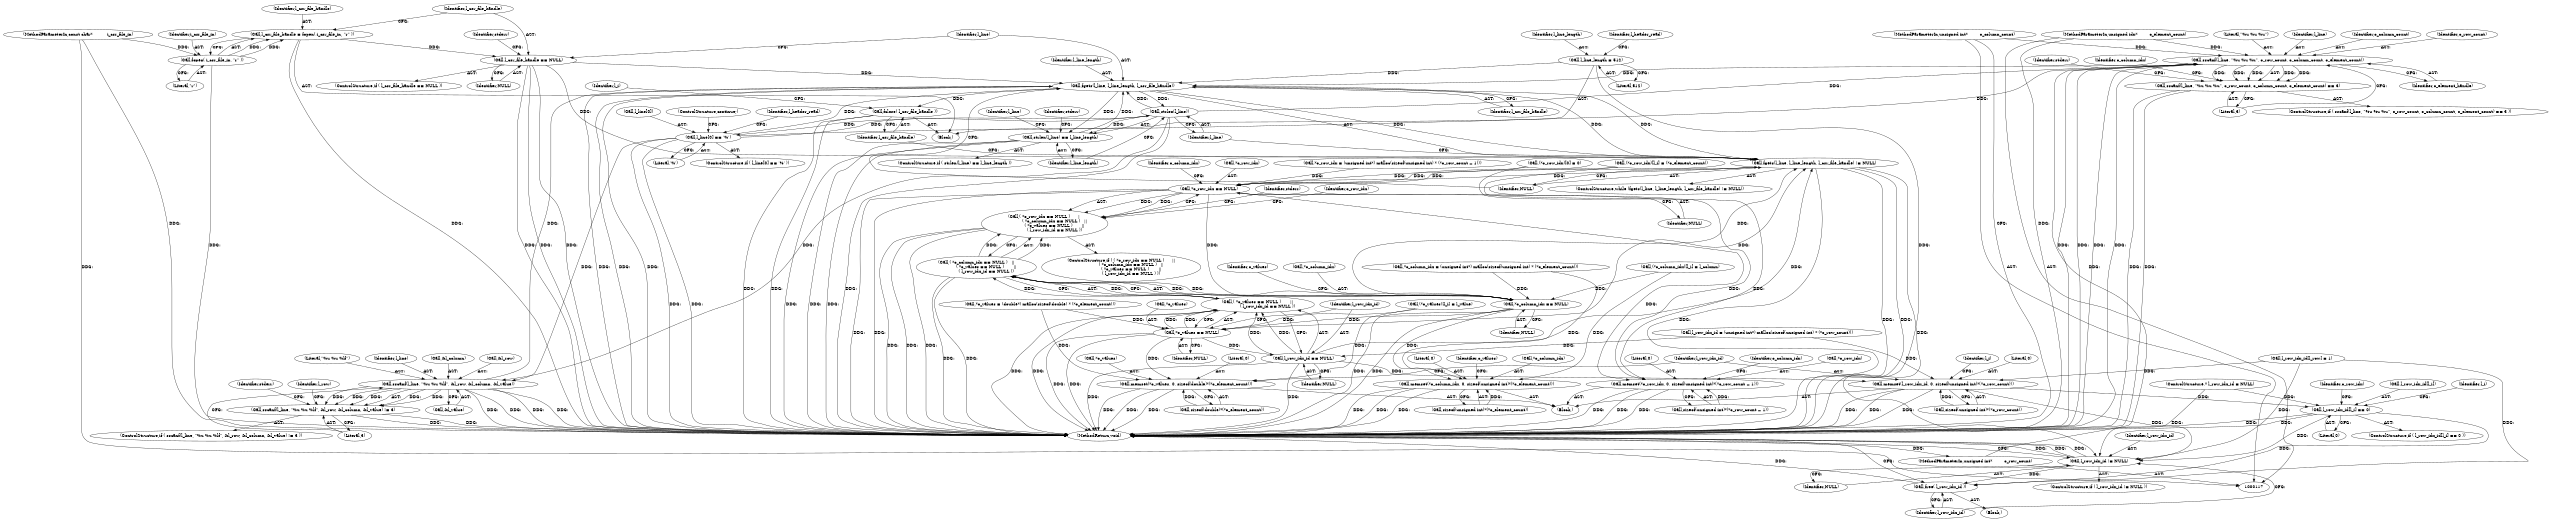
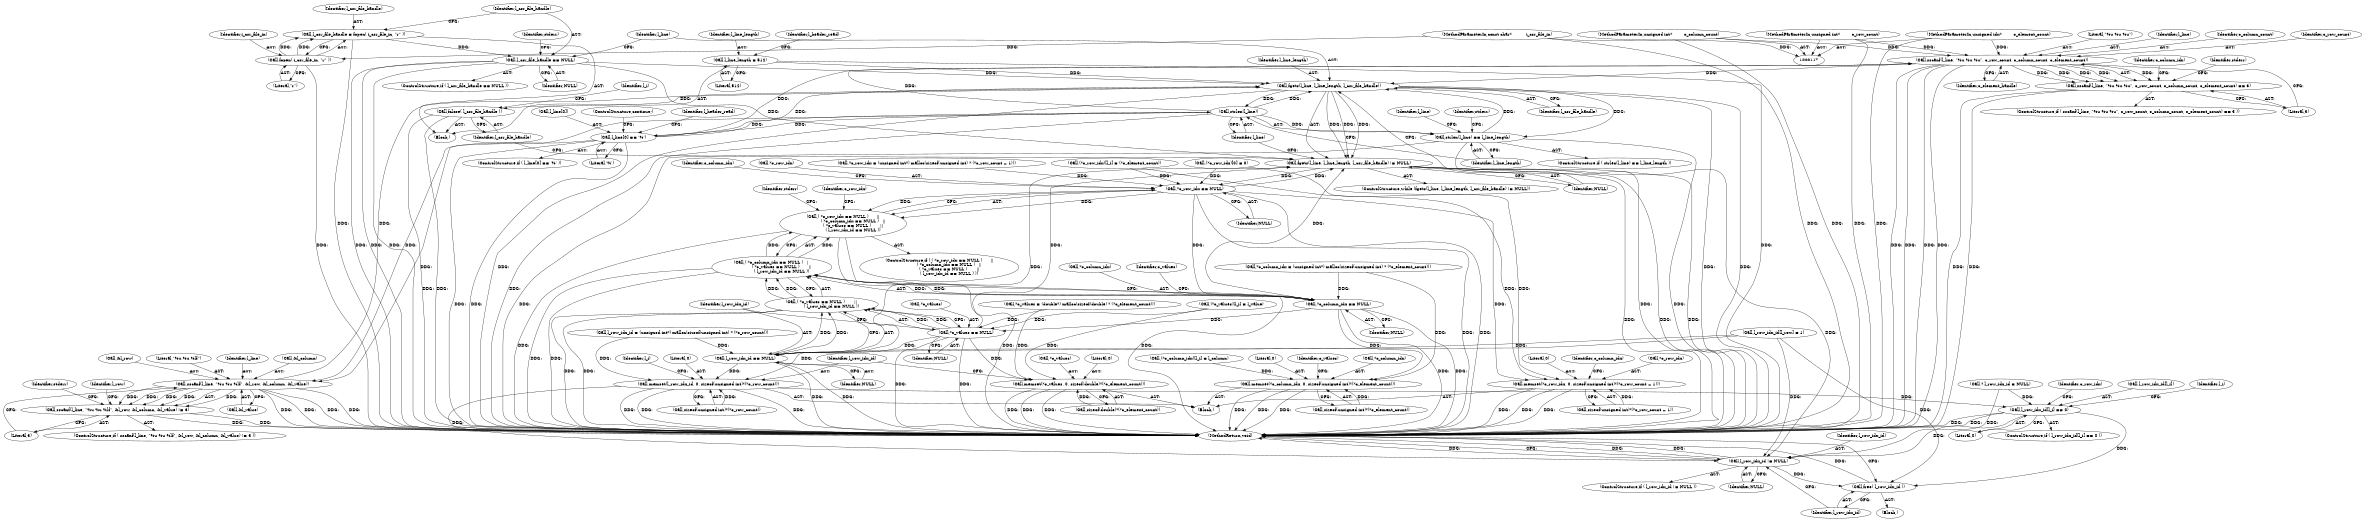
edge "(MethodParameterIn,unsigned int*         o_column_count)" -> "(MethodReturn,void)": label "CFG: " -> "DDG: "
edge "(Call,(*o_column_idx)[l_i] = l_column)" -> "(Call,*o_column_idx == NULL)": removed, label "DDG:"
edge "(Call,l_row_idx_id[l_row] = 1)" -> "(Call,l_row_idx_id == NULL)": added, label "DDG:"
node "(ControlStructure,* l_row_idx_id = NULL)": label "(ControlStructure,* l_row_idx_id = NULL)" -> "(Call,* l_row_idx_id = NULL)"
edge "(MethodReturn,void)" -> "(MethodParameterIn,unsigned int*         o_row_count)": reversed
